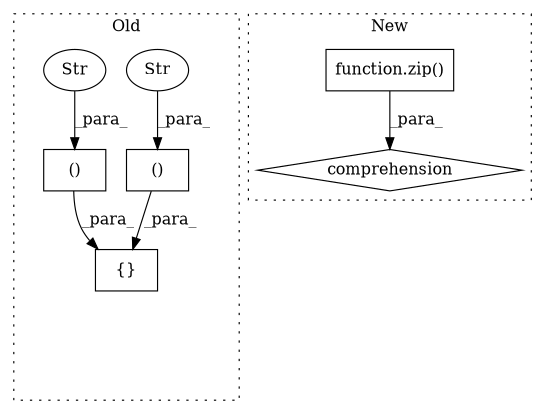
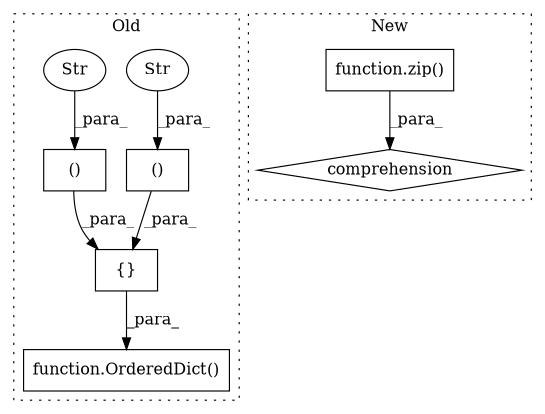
node "function.OrderedDict()": added
